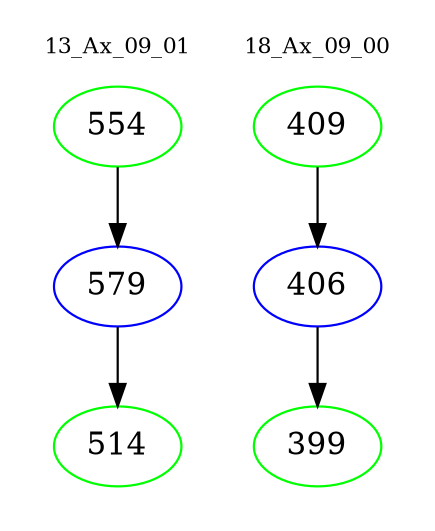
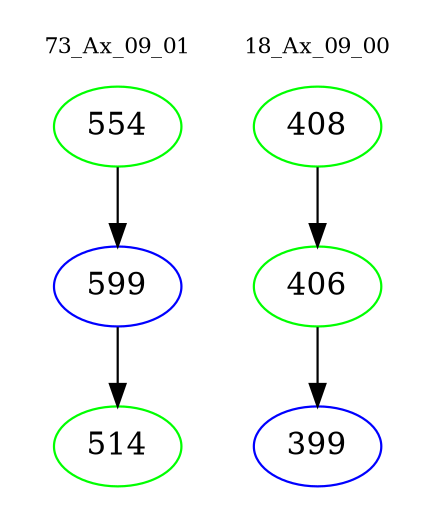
cluster "13_Ax_09_01": label "13_Ax_09_01" -> "73_Ax_09_01"
node "409": label "409" -> "408"
node "579": label "579" -> "599"
node "406": color blue -> green
node "399": color green -> blue
